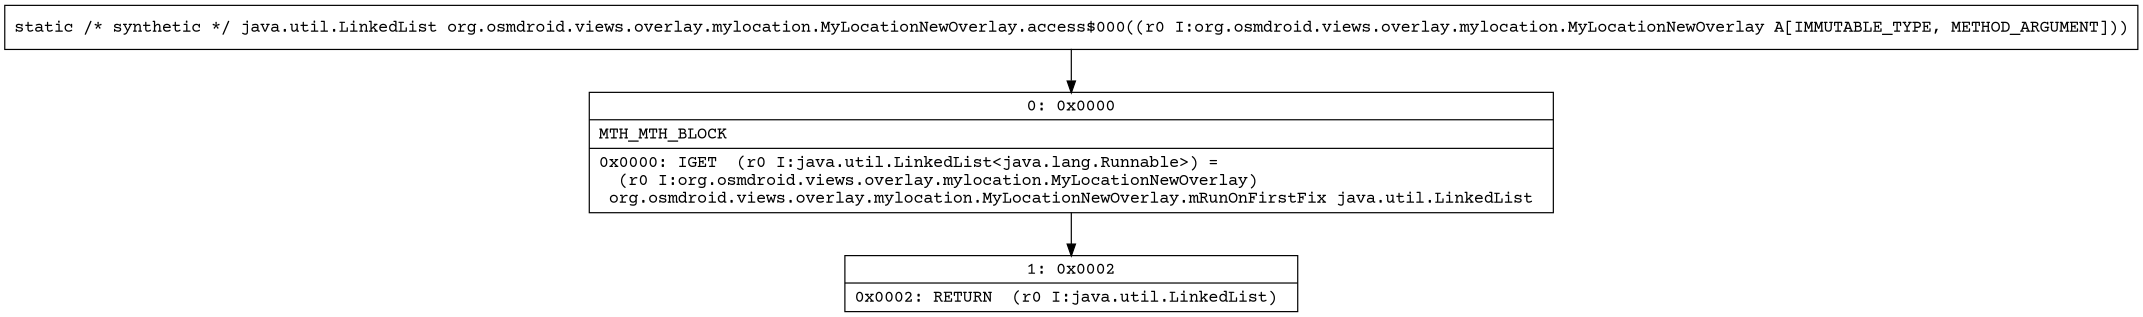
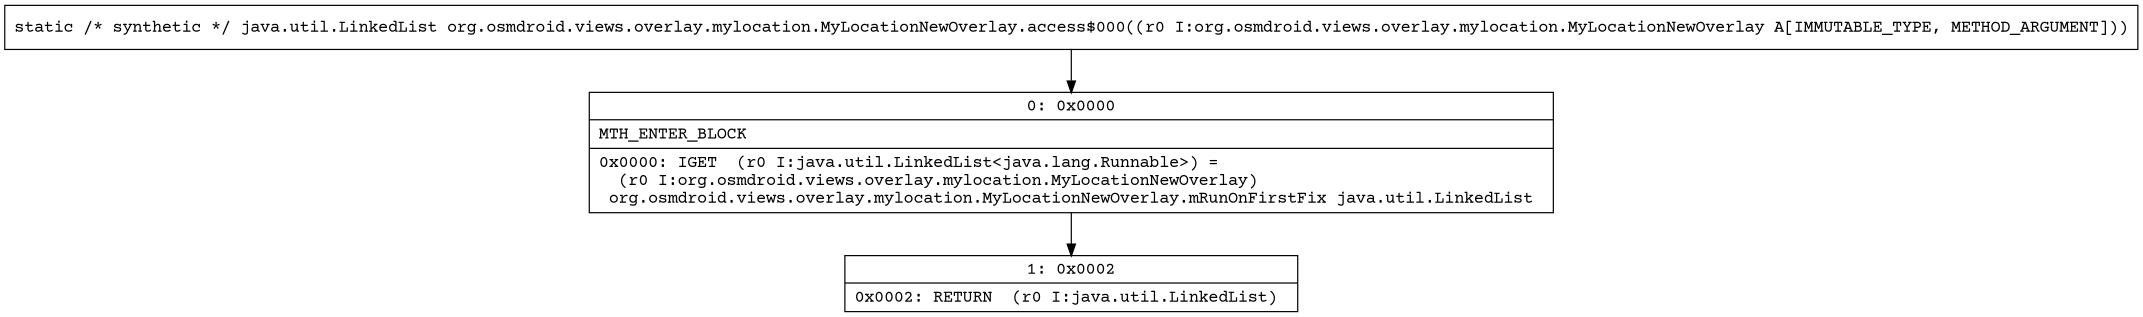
node "0: 0x0000": text "MTH_MTH_BLOCK" -> "MTH_ENTER_BLOCK"
